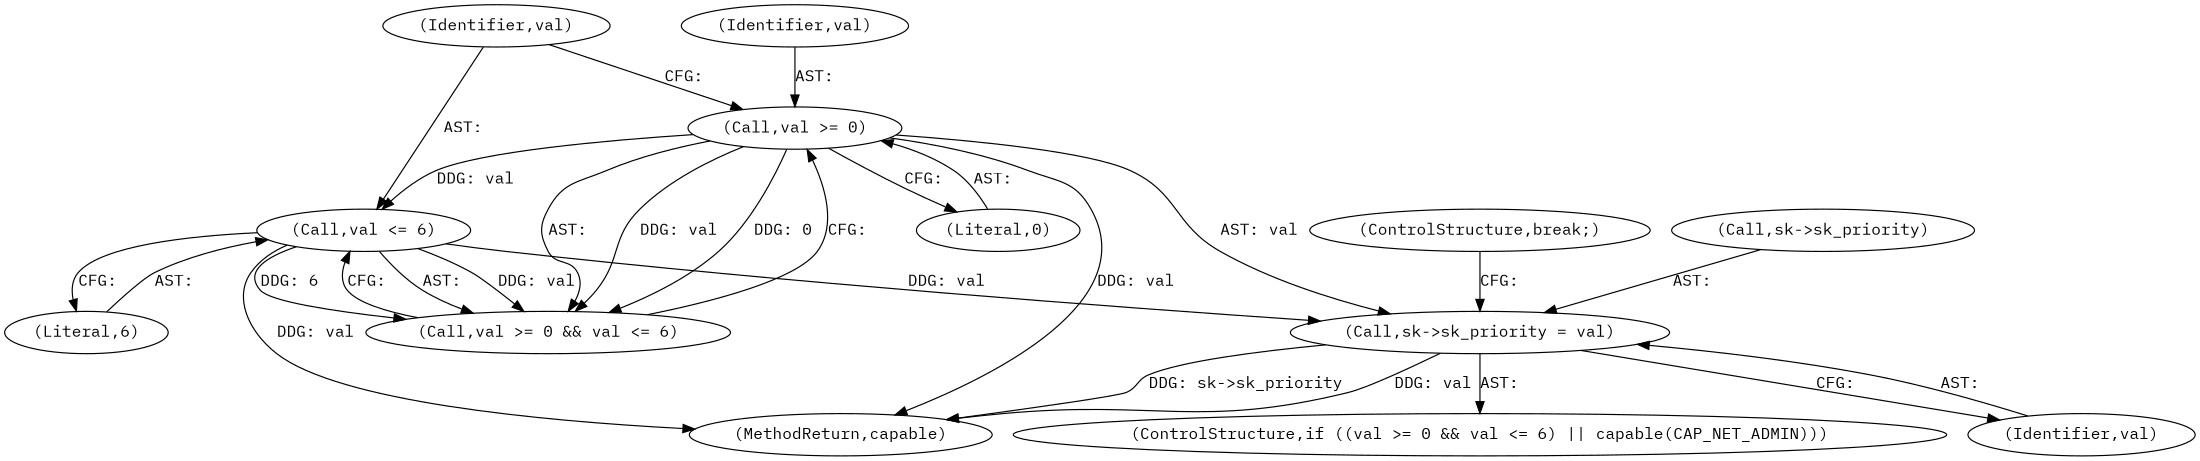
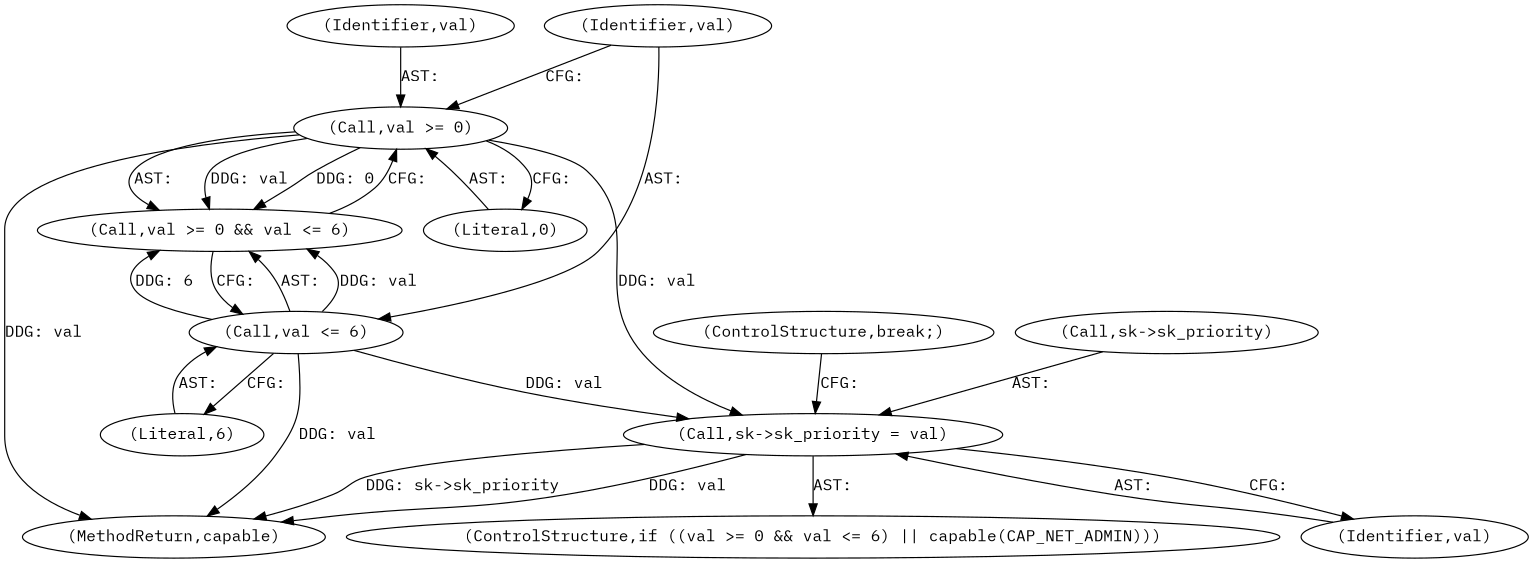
edge "(Call,val >= 0)" -> "(Call,val <= 6)": removed, label "DDG: val"
edge "(Call,val >= 0)" -> "(Call,sk->sk_priority = val)": label "AST: val" -> "DDG: val"
